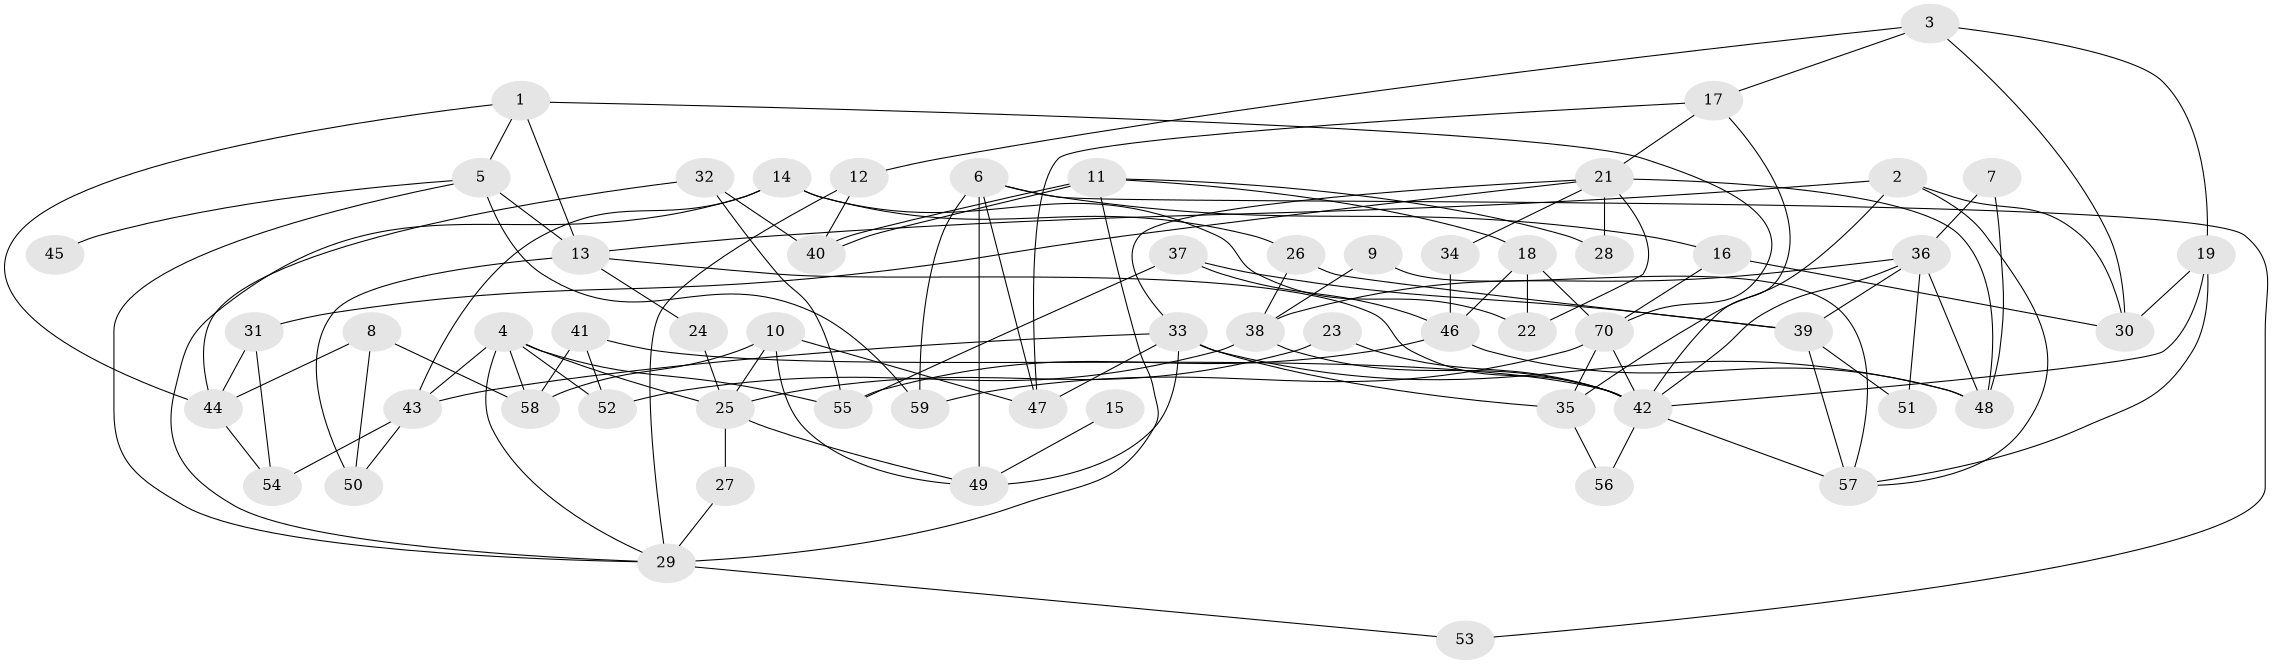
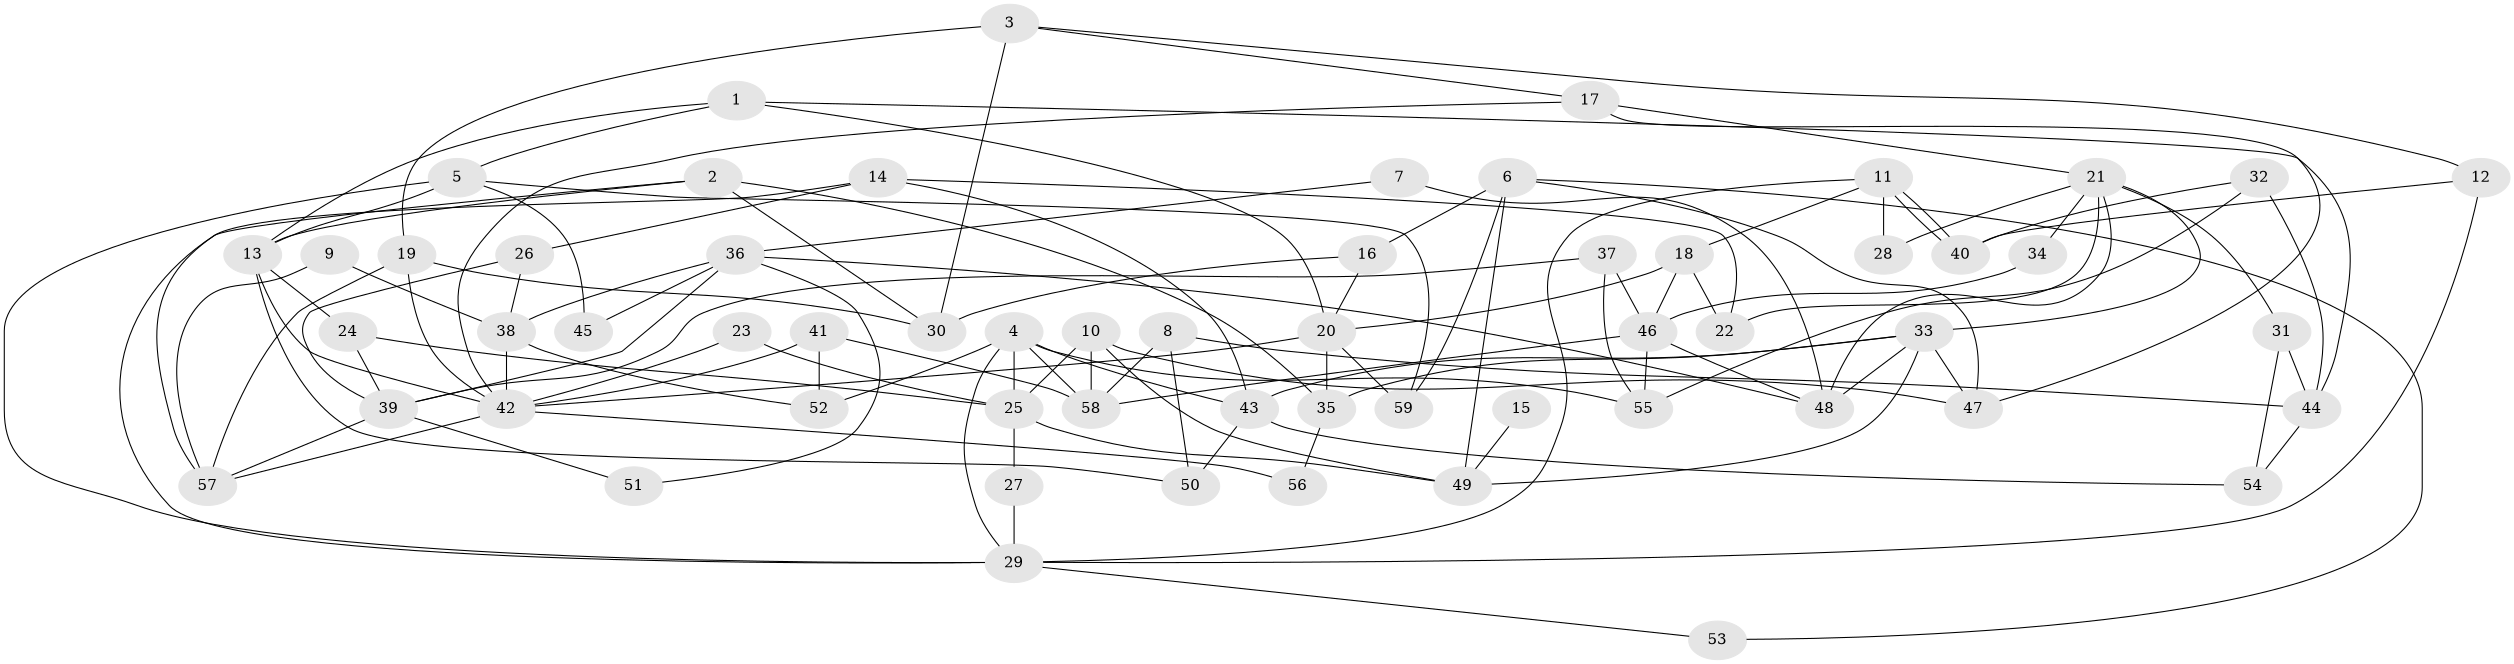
edge "36" -- "42": now "36" -- "45"
node "70": label "70" -> "20"
edge "24" -- "39": added
edge "46" -- "58": added
